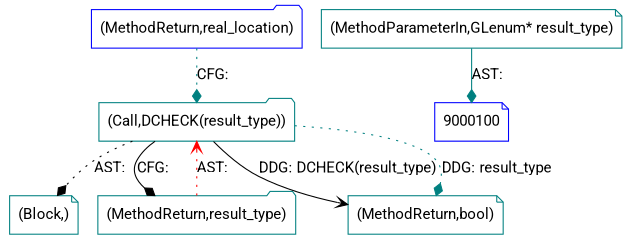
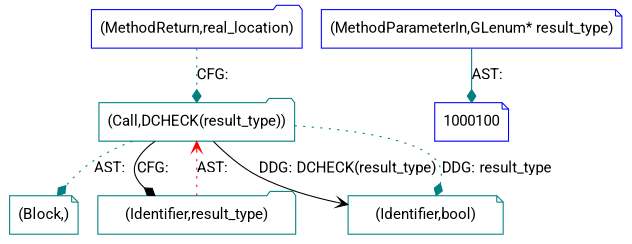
node "(MethodParameterIn,GLenum* result_type)": color teal -> blue
node "9000100": label "9000100" -> "1000100"
edge "(Call,DCHECK(result_type))" -> "(Block,)": color black -> teal
node "(MethodReturn,result_type)": label "(MethodReturn,result_type)" -> "(Identifier,result_type)"
node "(MethodReturn,bool)": label "(MethodReturn,bool)" -> "(Identifier,bool)"
